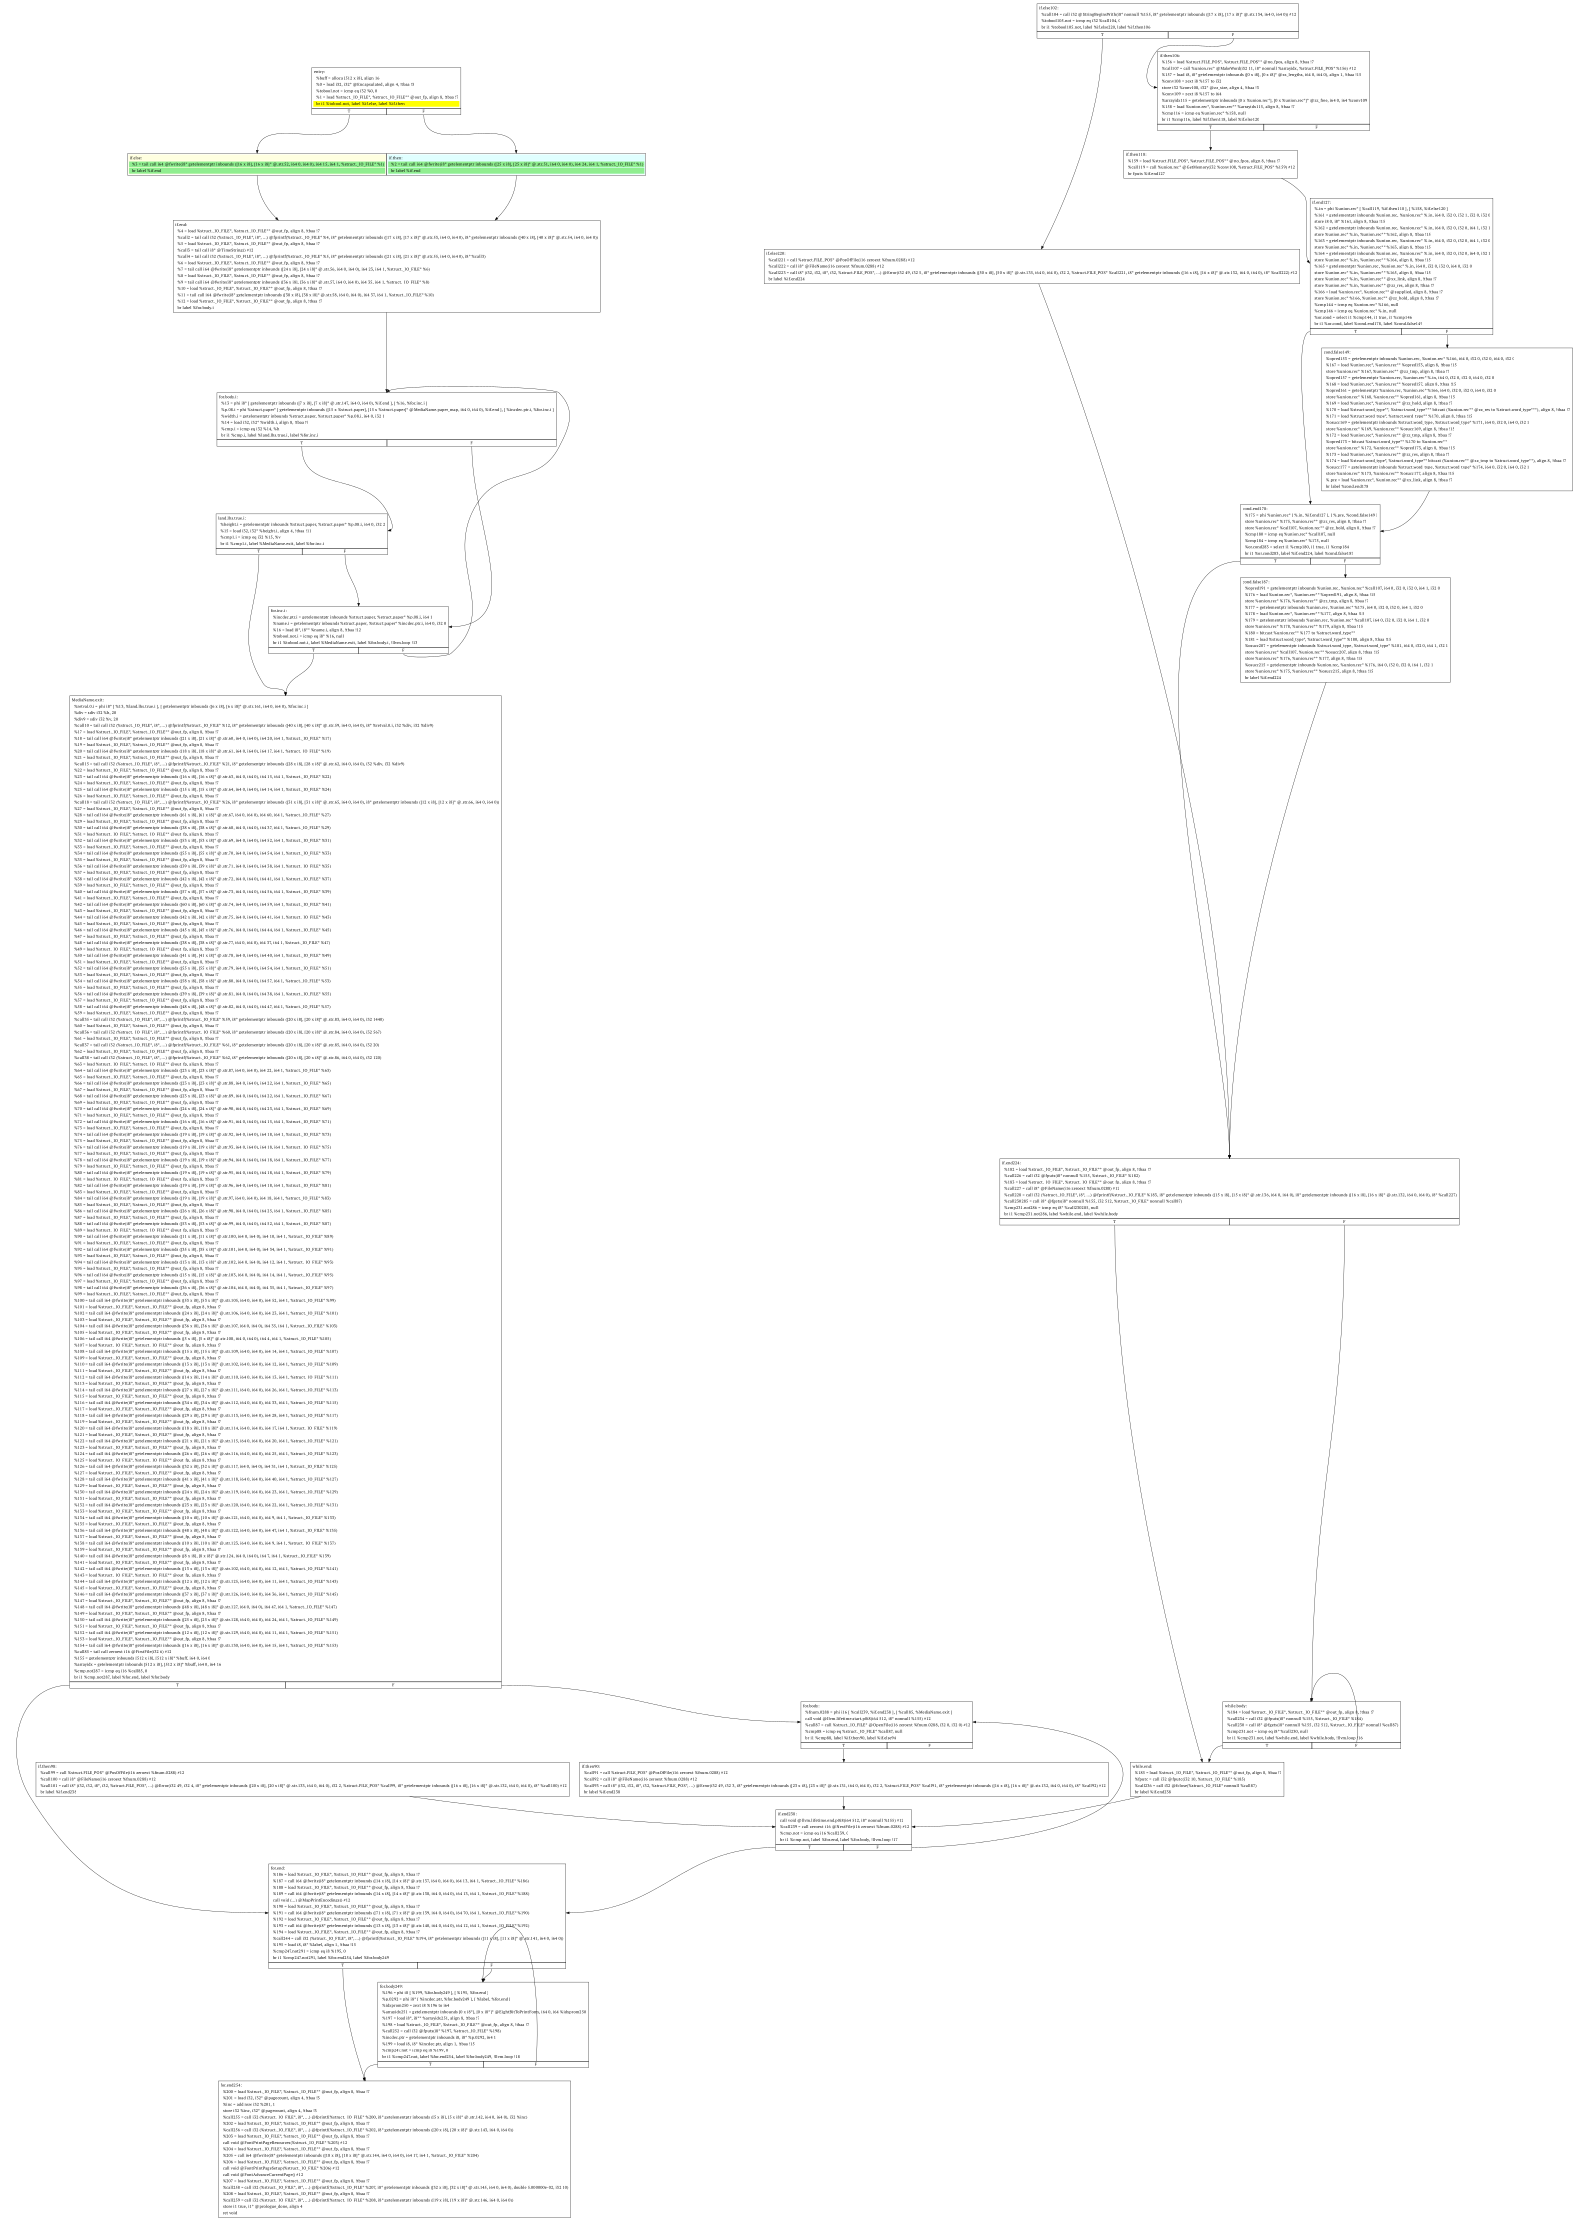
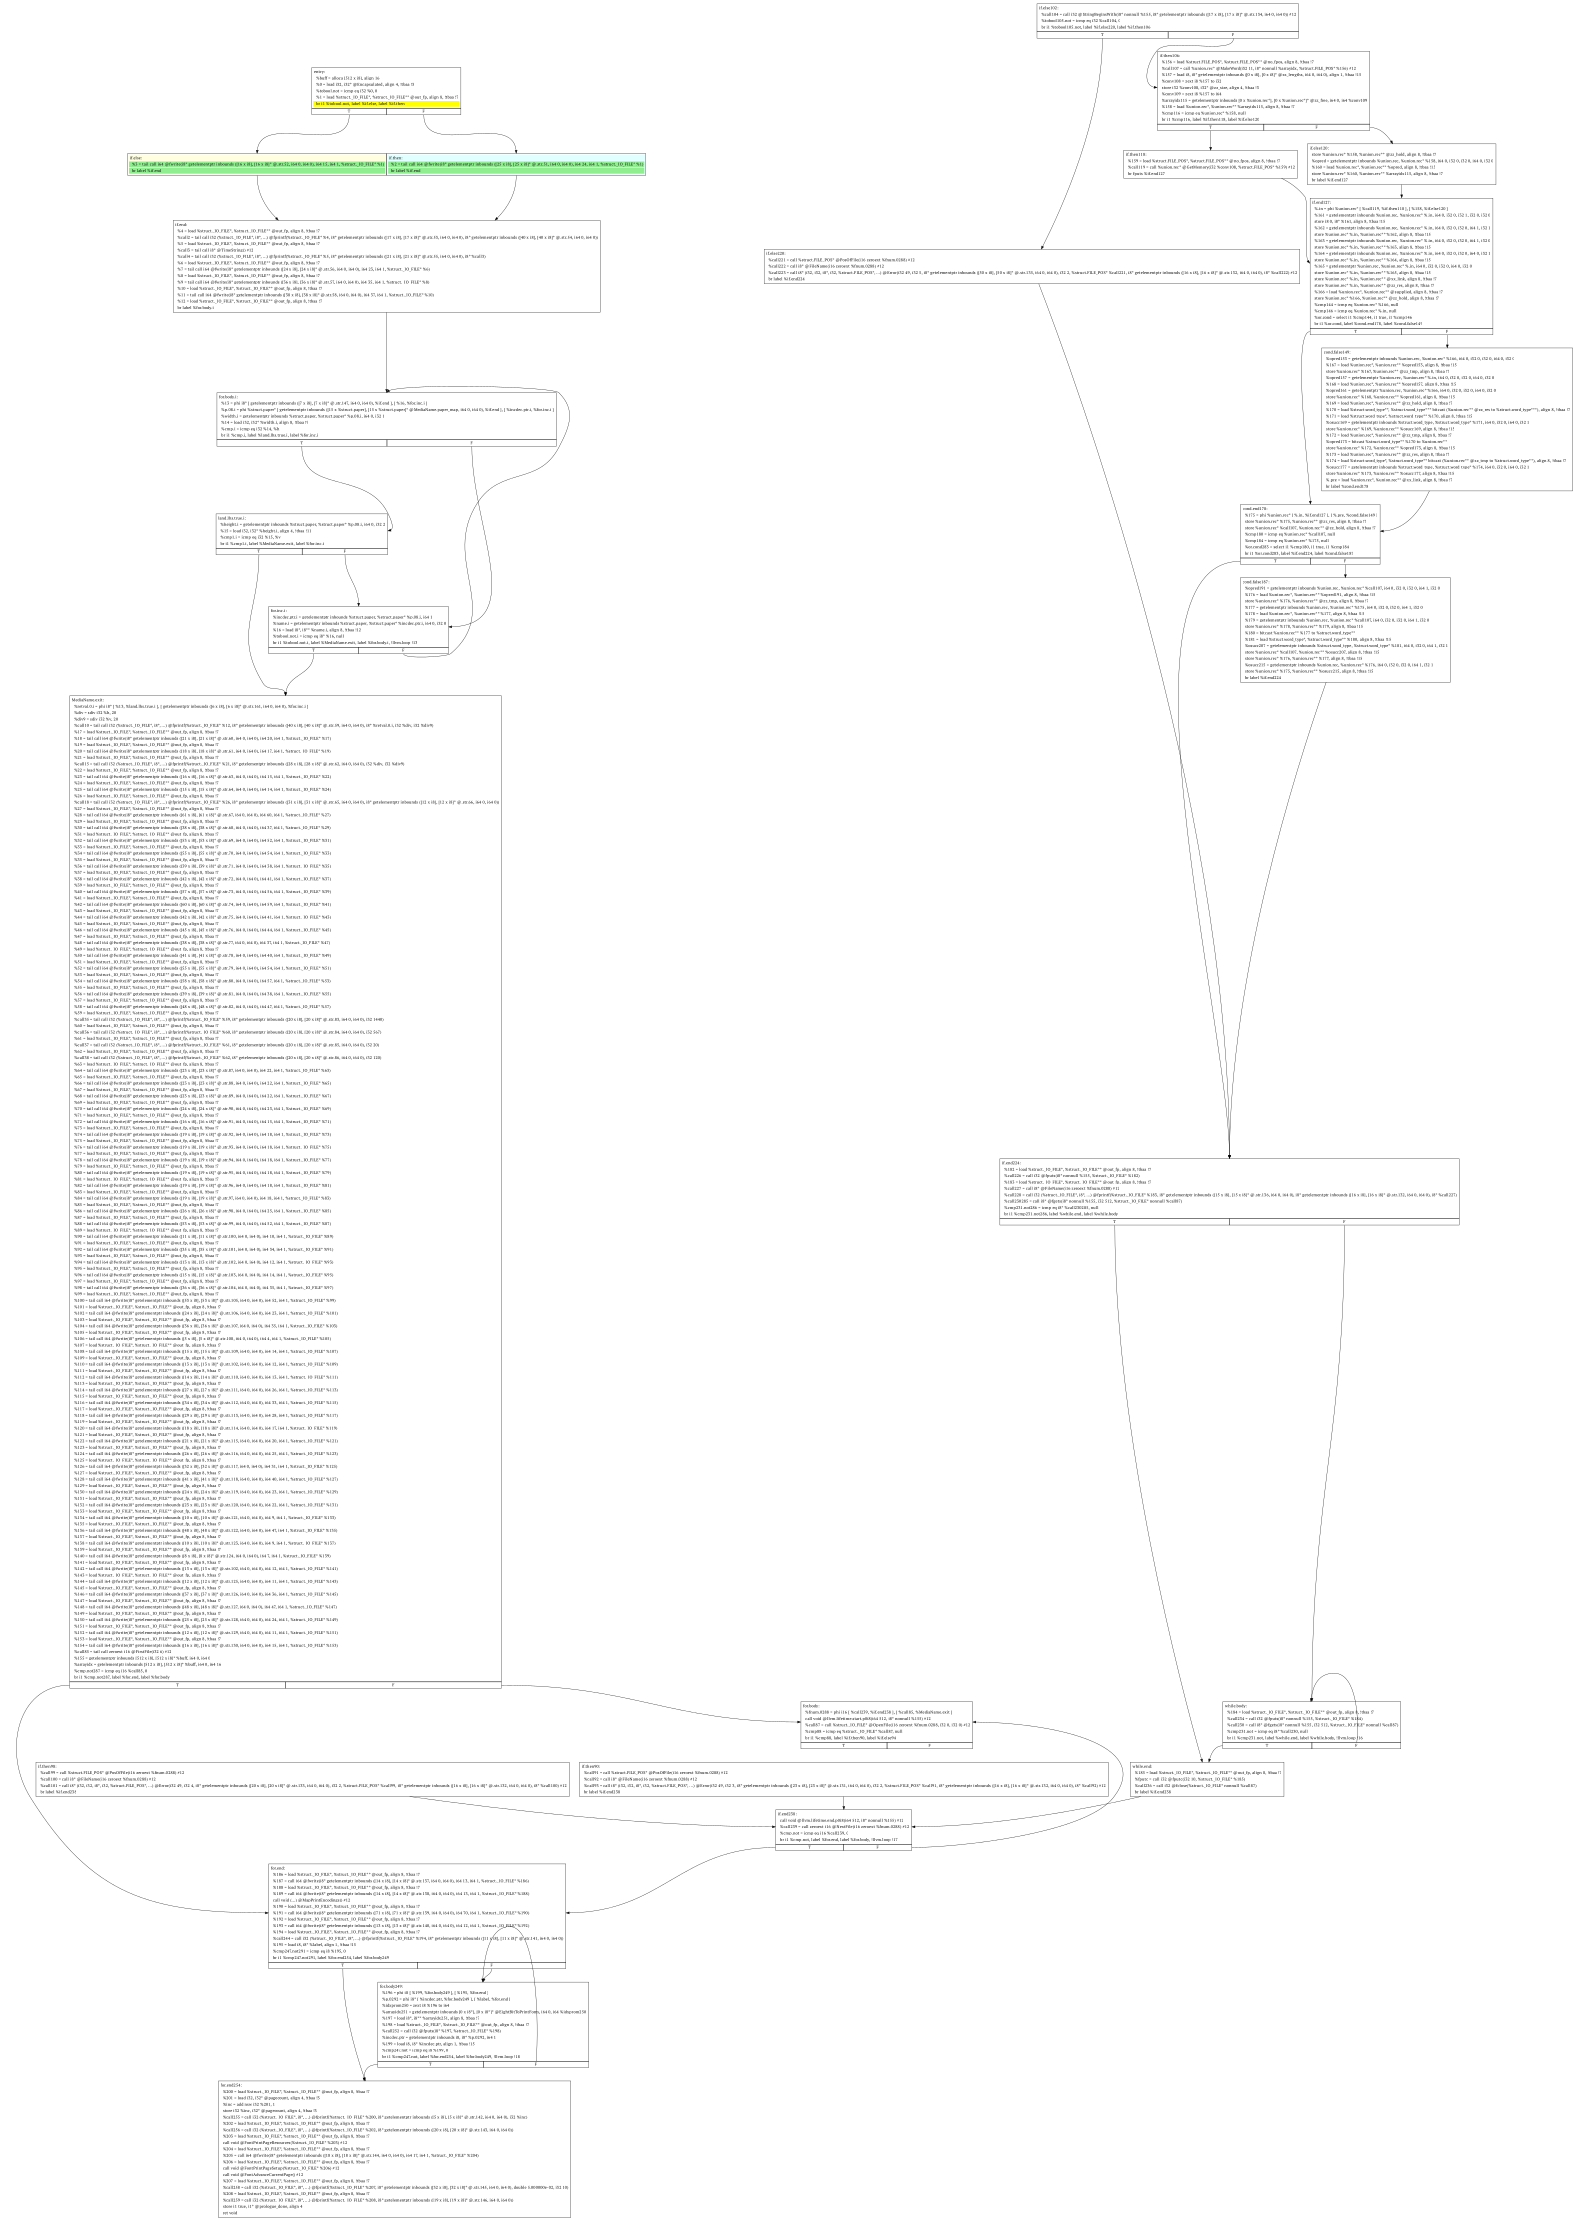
node "if.else120:": added
edge "for.body:" -> "if.then90:": removed
